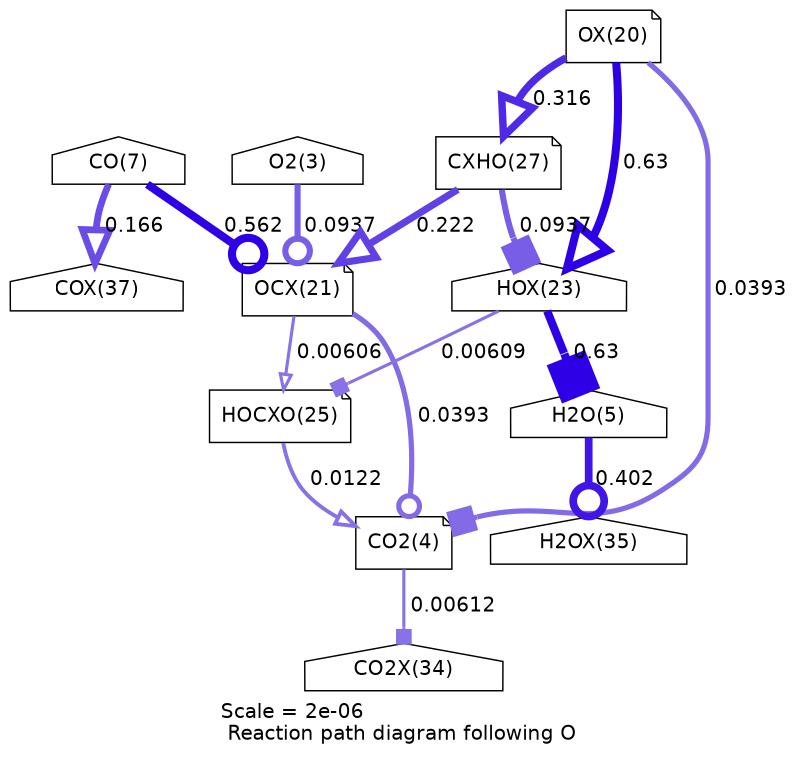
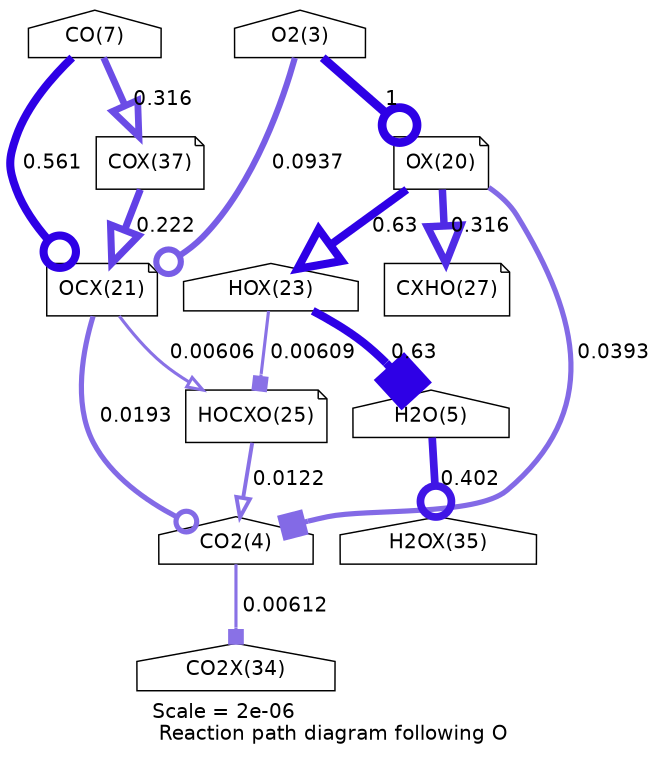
edge "O2(3)" -> "OX(20)": added, label "1"
edge "CXHO(27)" -> "HOX(23)": removed, label "0.0937"
edge "CXHO(27)" -> "OCX(21)": now "COX(37)" -> "OCX(21)"
edge "CO(7)" -> "COX(37)": label " 0.166" -> " 0.316"
edge "CO(7)" -> "OCX(21)": label " 0.562" -> " 0.561"
node "COX(37)": shape house -> note
edge "OCX(21)" -> "CO2(4)": label " 0.0393" -> " 0.0193"
node "CO2(4)": shape note -> house
